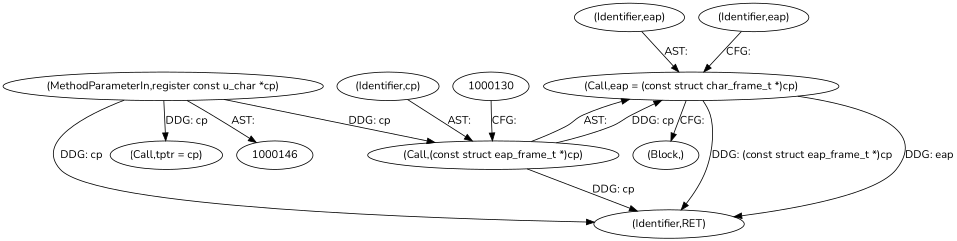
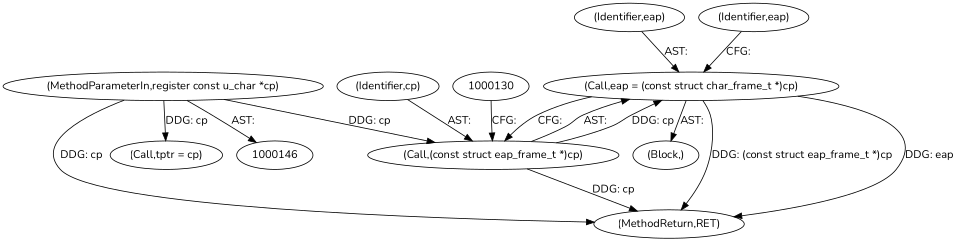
edge "(Call,eap = (const struct char_frame_t *)cp)" -> "(Call,(const struct eap_frame_t *)cp)": added, label "CFG:"
edge "(Call,eap = (const struct char_frame_t *)cp)" -> "(Block,)": label "CFG: " -> "AST: "
node "(Identifier,RET)": label "(Identifier,RET)" -> "(MethodReturn,RET)"
